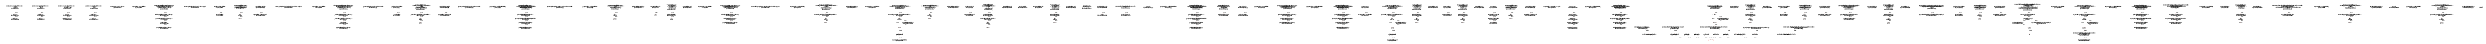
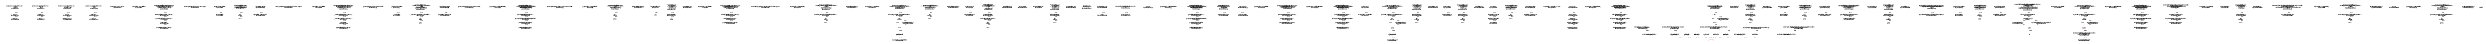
edge "154_ newOwner = address(0); 992-expression_statement-155-155" -> "153_ owner = newOwner; 988-expression_statement-154-154": reversed
